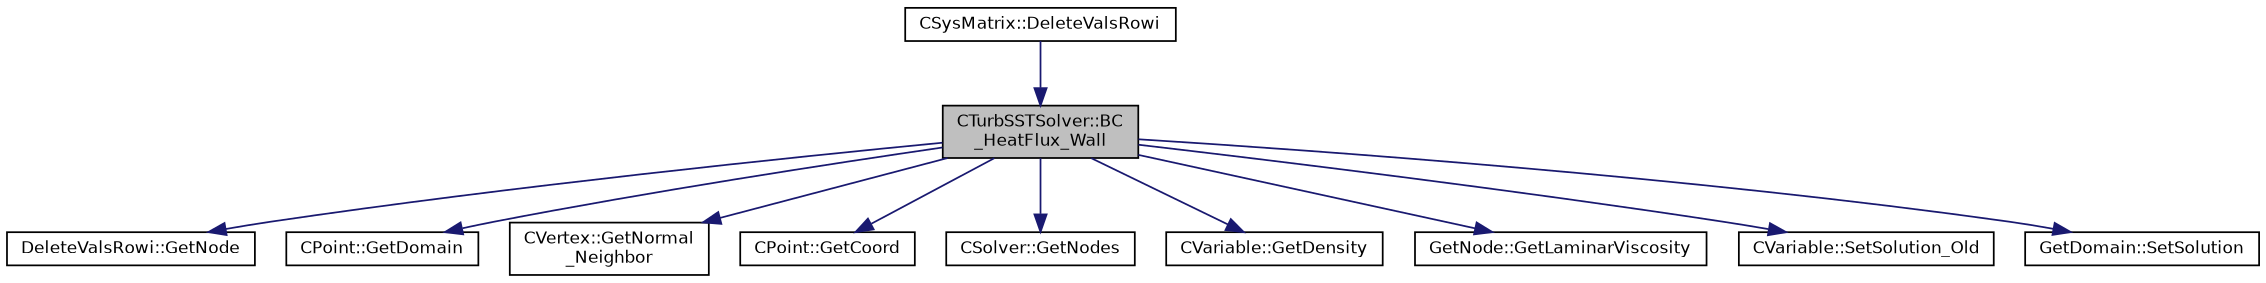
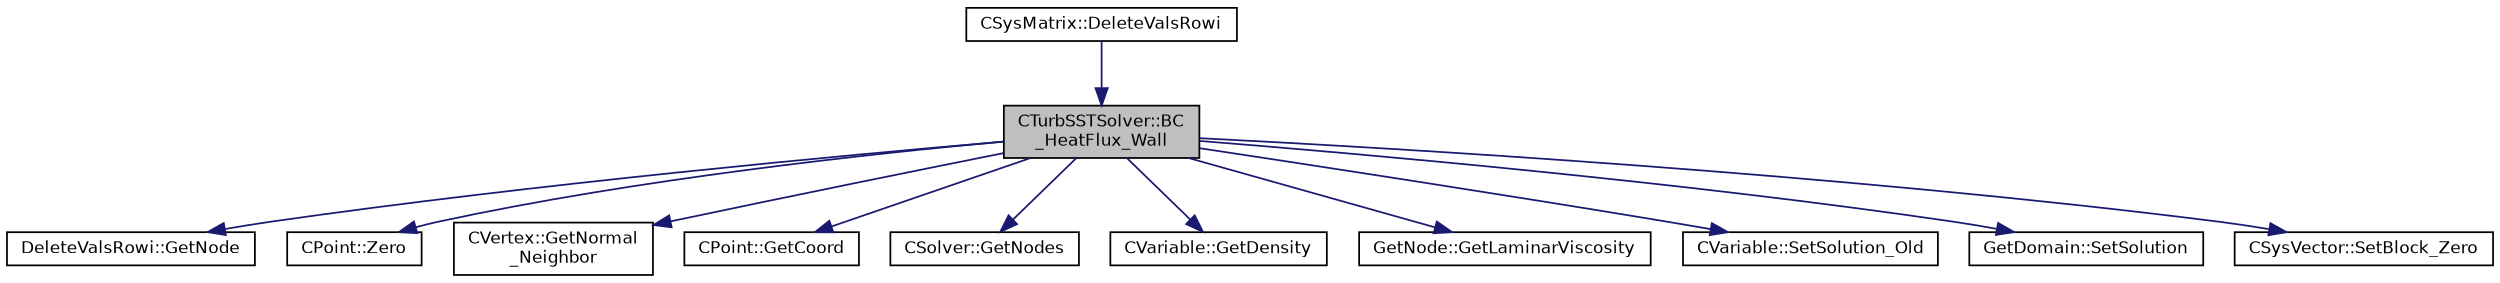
node "CPoint::GetDomain": label "CPoint::GetDomain" -> "CPoint::Zero"
node "CSysVector::SetBlock_Zero": added
